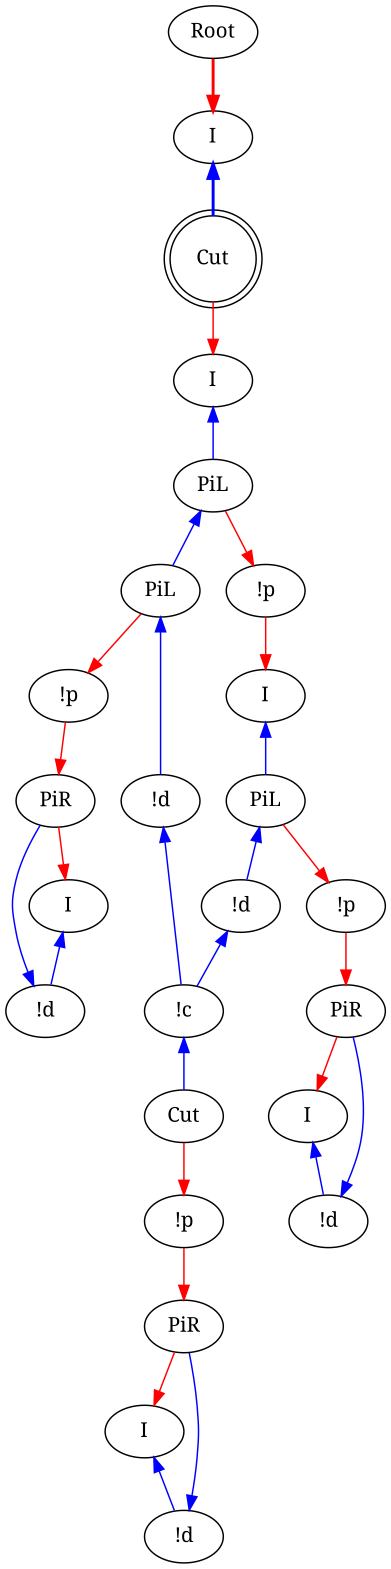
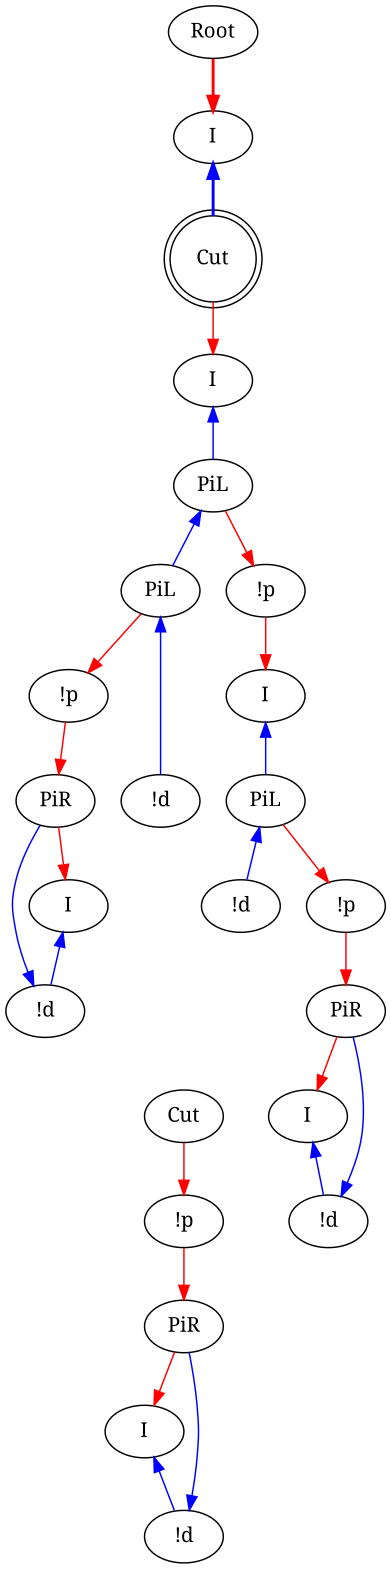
node "!c": removed
